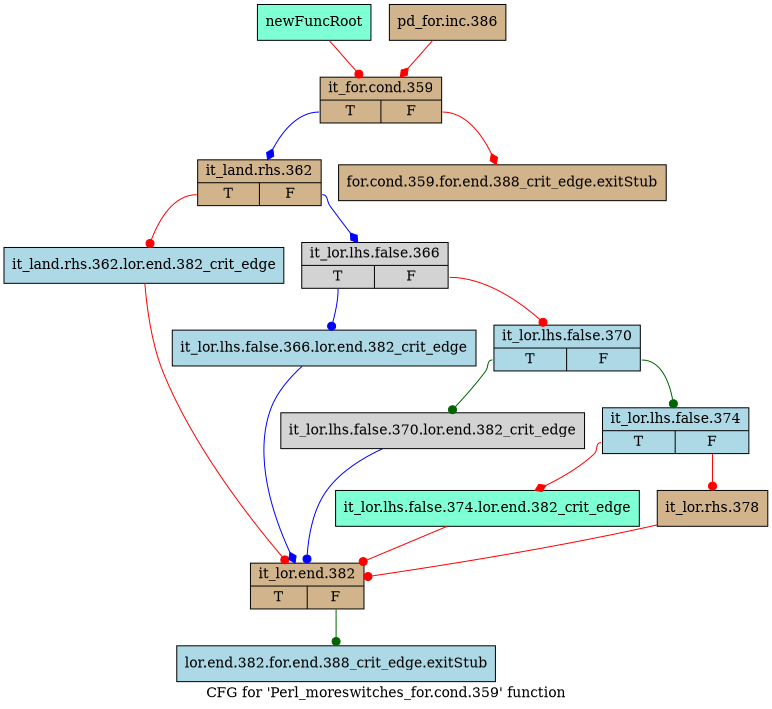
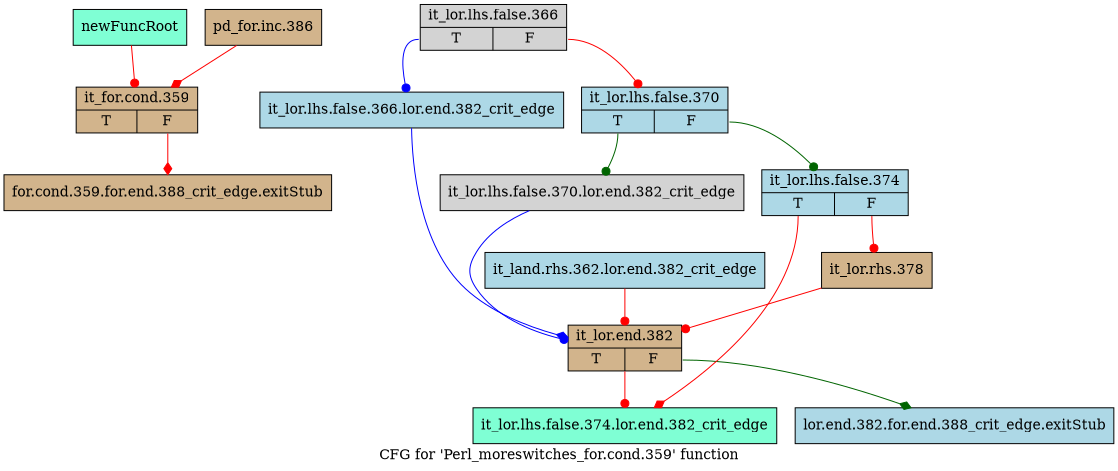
node "it_land.rhs.362": removed
edge "it_lor.lhs.false.374.lor.end.382_crit_edge" -> "it_lor.end.382": reversed
edge "it_lor.end.382" -> "lor.end.382.for.end.388_crit_edge.exitStub": arrowhead dot -> diamond
